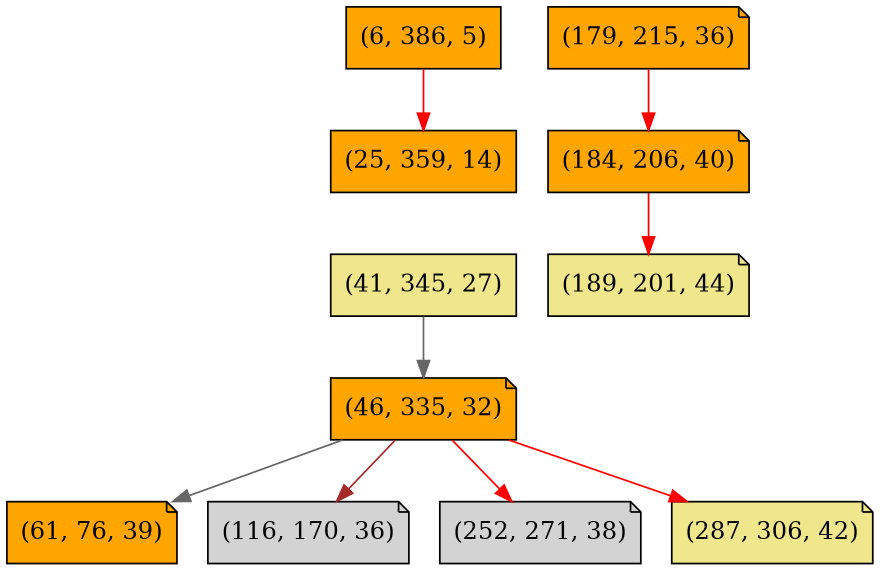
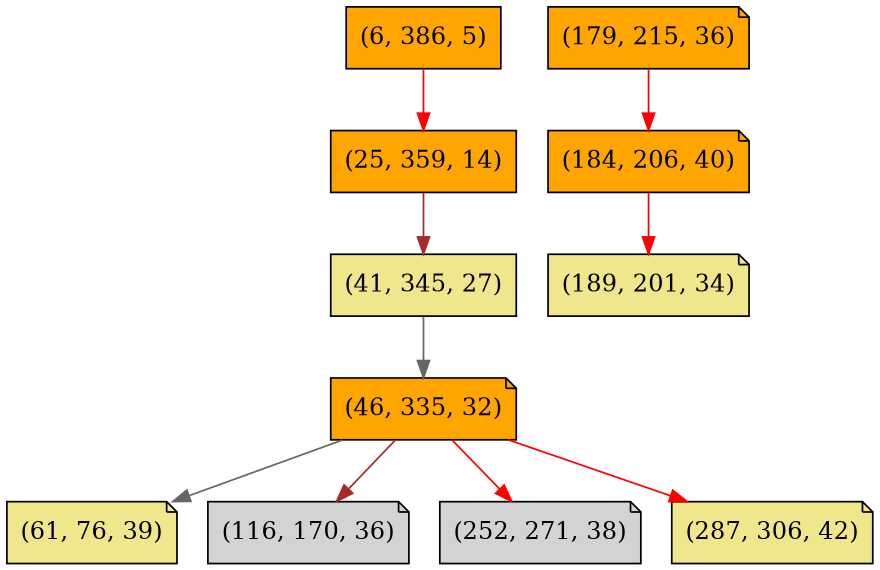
edge "(25, 359, 14)" -> "(41, 345, 27)": added
node "(189, 201, 44)": label "(189, 201, 44)" -> "(189, 201, 34)"
node "(61, 76, 39)": fillcolor orange -> khaki
